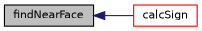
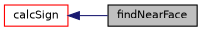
edge "calcSign" -> "findNearFace": reversed
